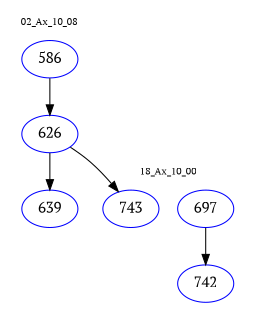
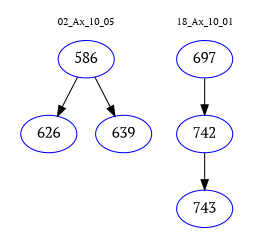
cluster "02_Ax_10_08": label "02_Ax_10_08" -> "02_Ax_10_05"
edge "626" -> "639": now "586" -> "639"
edge "626" -> "743": now "742" -> "743"
cluster "18_Ax_10_00": label "18_Ax_10_00" -> "18_Ax_10_01"
